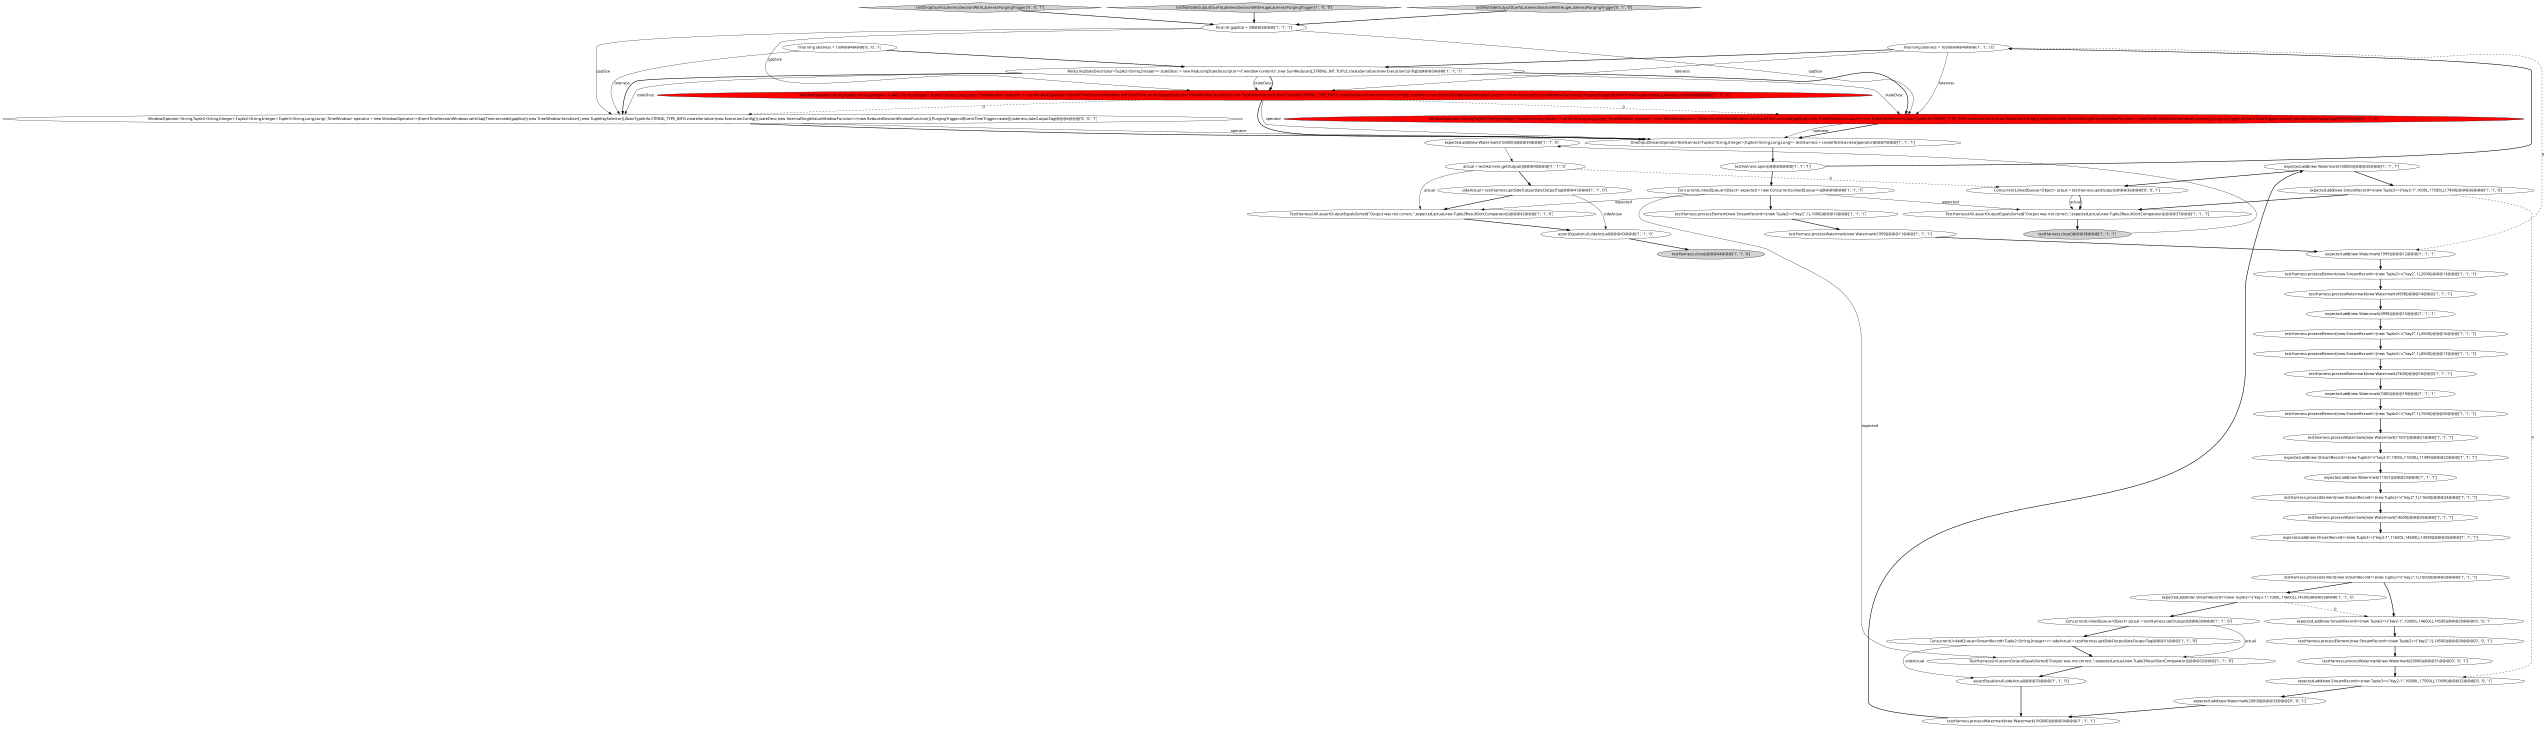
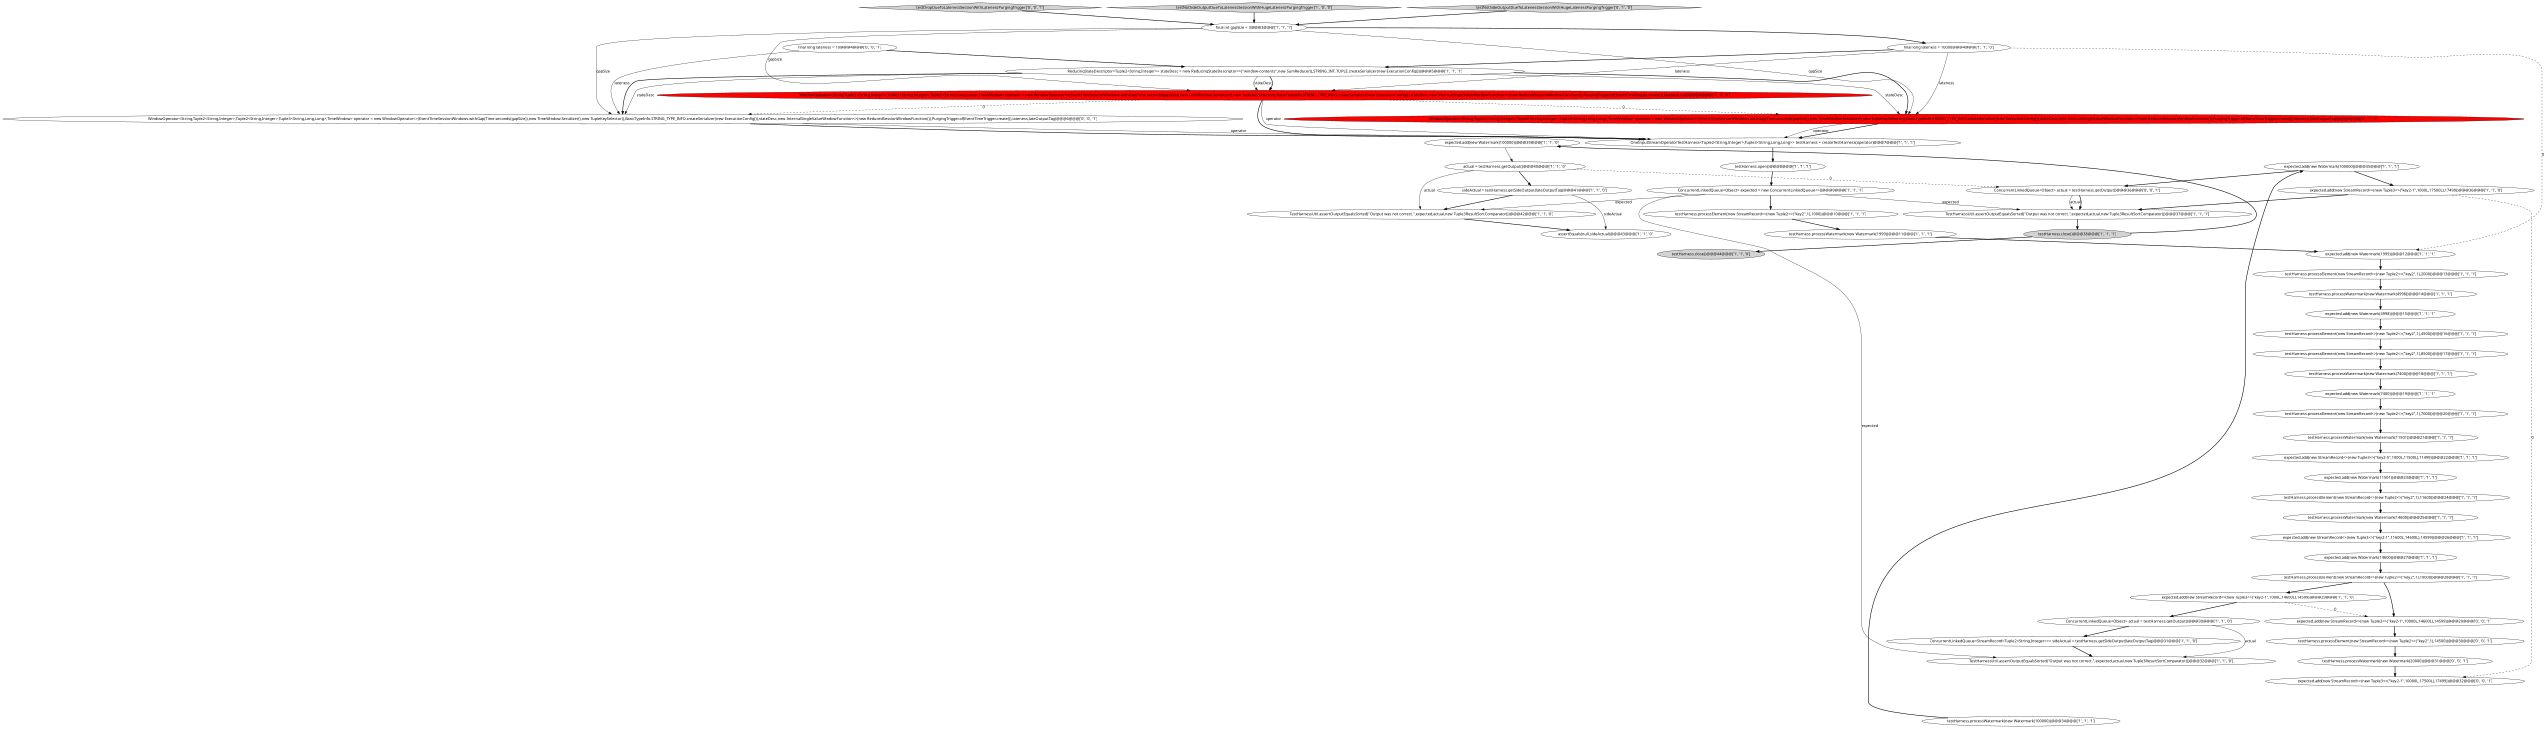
edge "testHarness.open()@@@8@@@['1', '1', '1']" -> "final long lateness = 10000@@@4@@@['1', '1', '0']": now "final int gapSize = 3@@@3@@@['1', '1', '1']" -> "final long lateness = 10000@@@4@@@['1', '1', '0']"
edge "testHarness.close()@@@38@@@['1', '1', '1']" -> "expected.add(new Watermark(100000))@@@39@@@['1', '1', '0']": style solid -> bold
edge "assertEquals(null,sideActual)@@@43@@@['1', '1', '0']" -> "testHarness.close()@@@44@@@['1', '1', '0']": now "testHarness.close()@@@38@@@['1', '1', '1']" -> "testHarness.close()@@@44@@@['1', '1', '0']"
node "expected.add(new Watermark(14600))@@@27@@@['1', '1', '1']": added
node "assertEquals(null,sideActual)@@@33@@@['1', '1', '0']": removed
node "expected.add(new Watermark(20000))@@@33@@@['0', '0', '1']": removed
